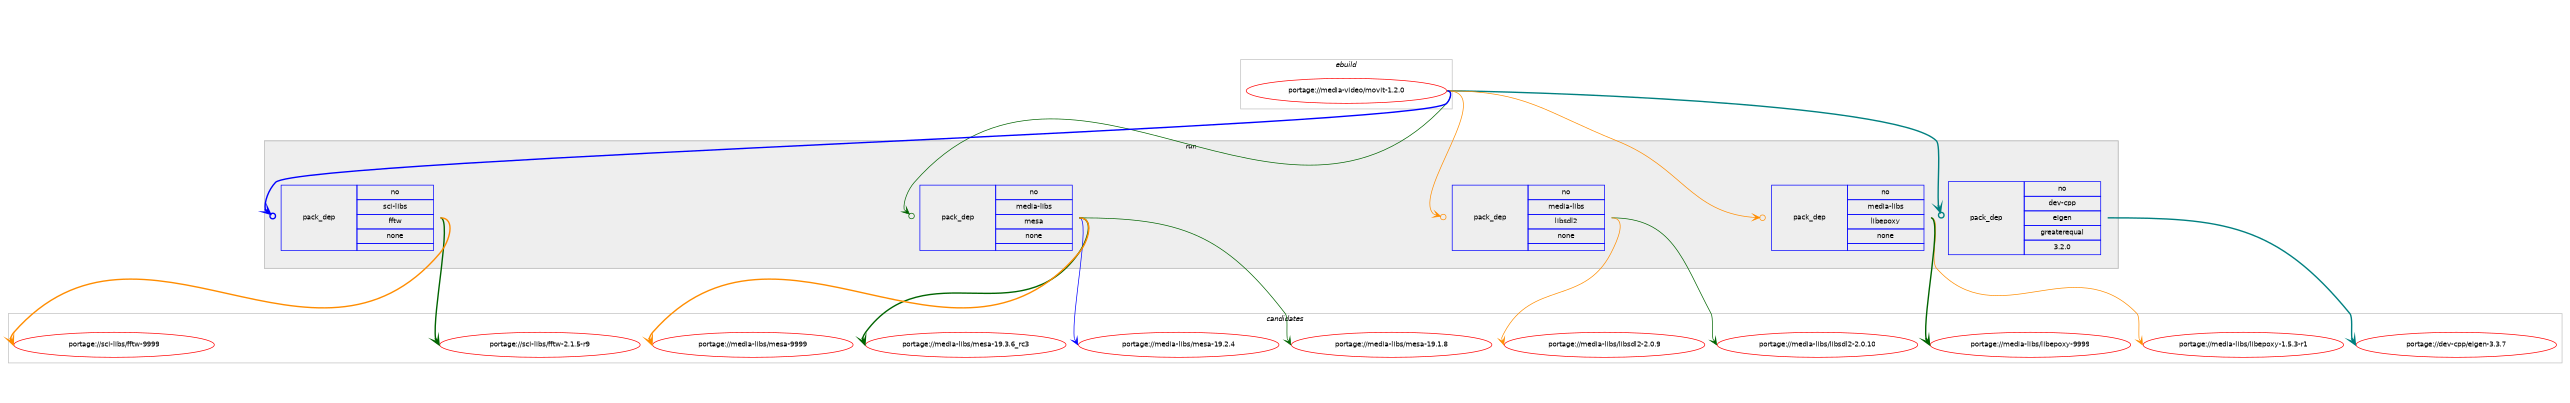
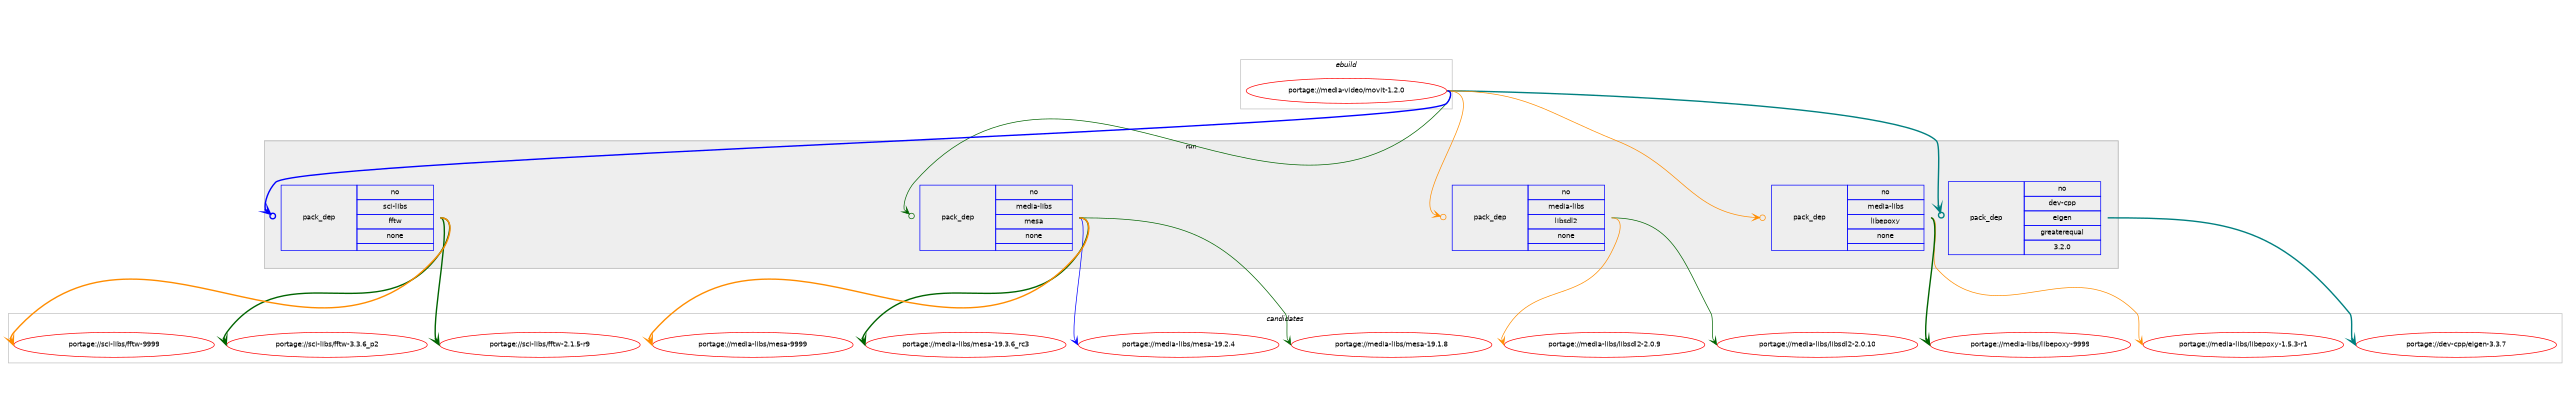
node "portage://sci-libs/fftw-3.3.6_p2": added
